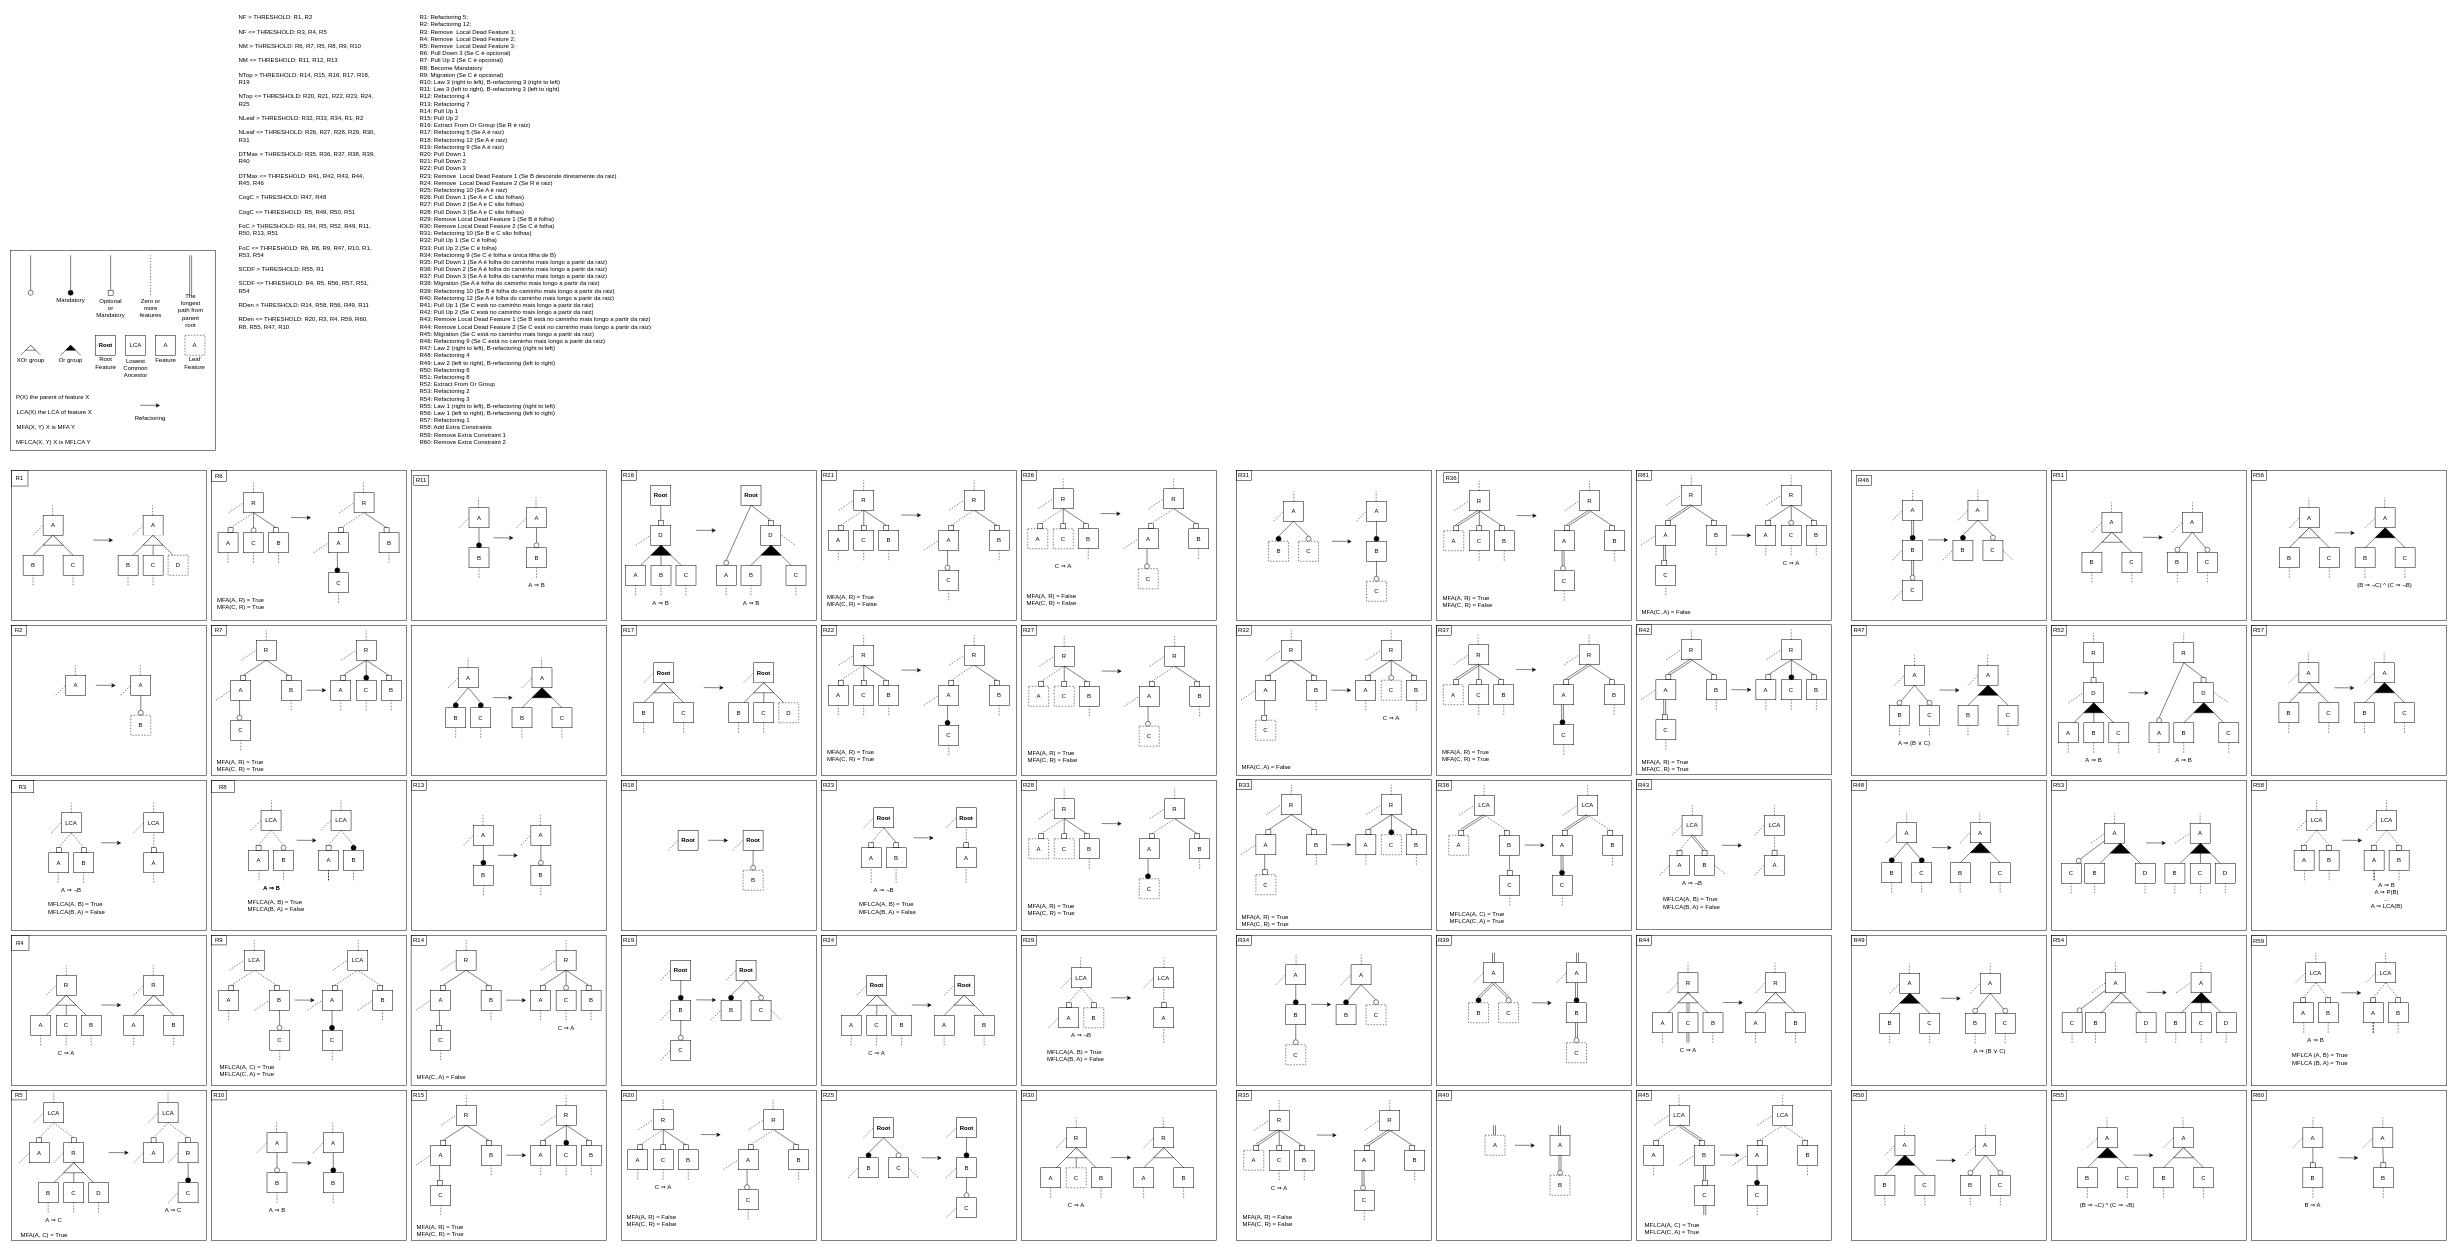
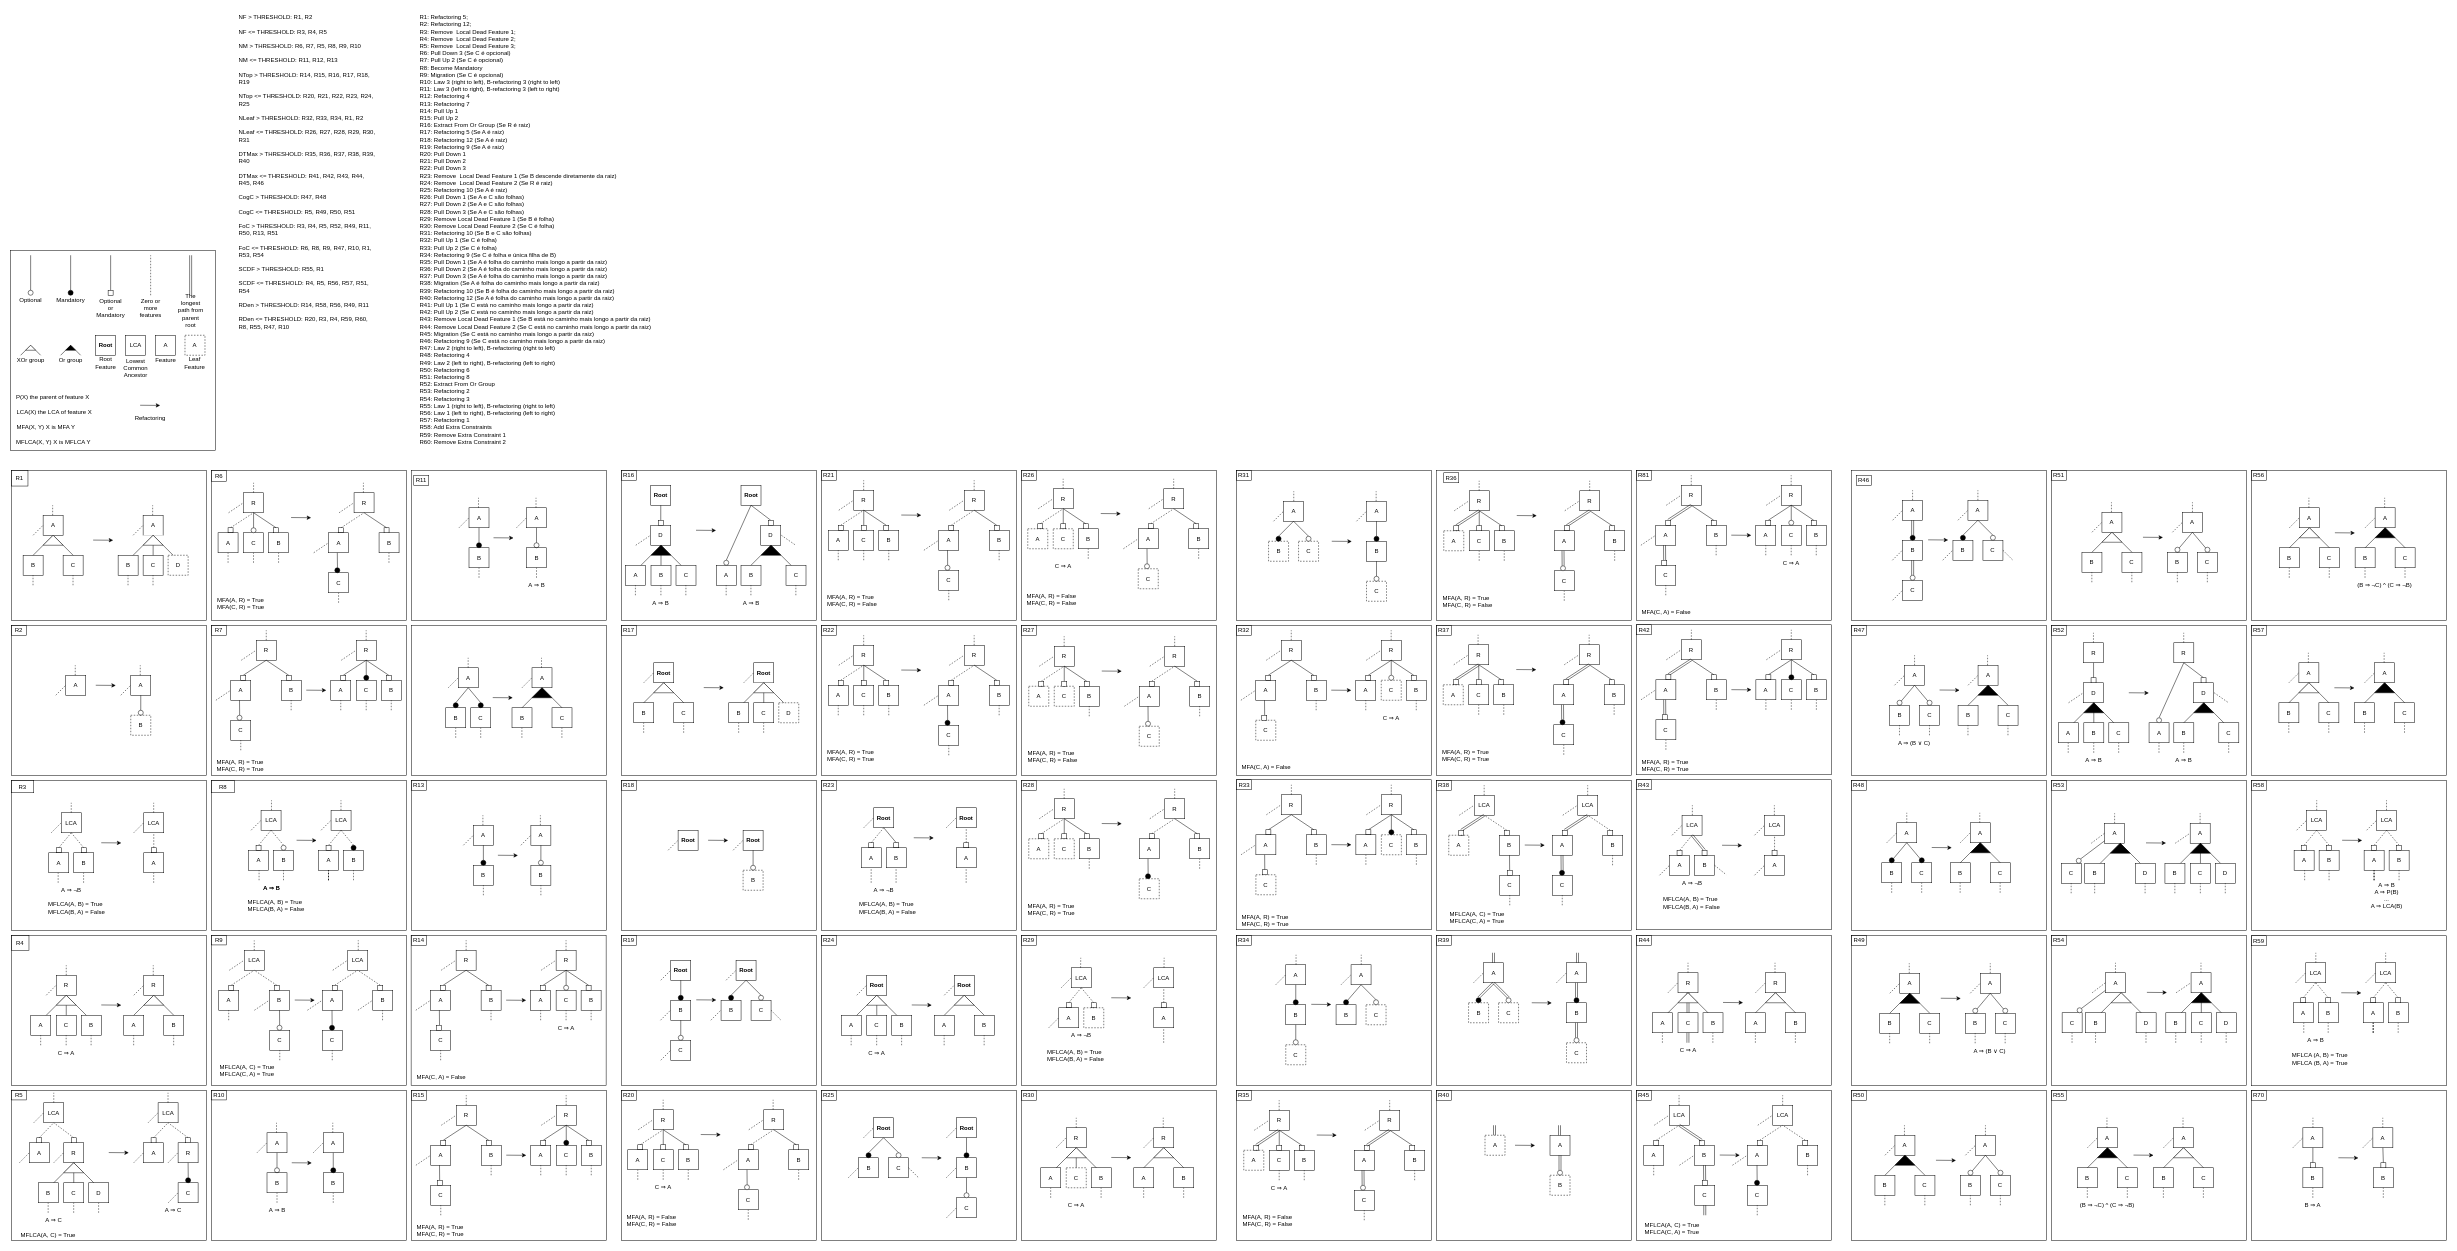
node "Optional": added
node "R60": label "R60" -> "R70"
node "MFA(A, C) = True": label "MFA(A, C) = True" -> "MFLCA(A, C) = True"
